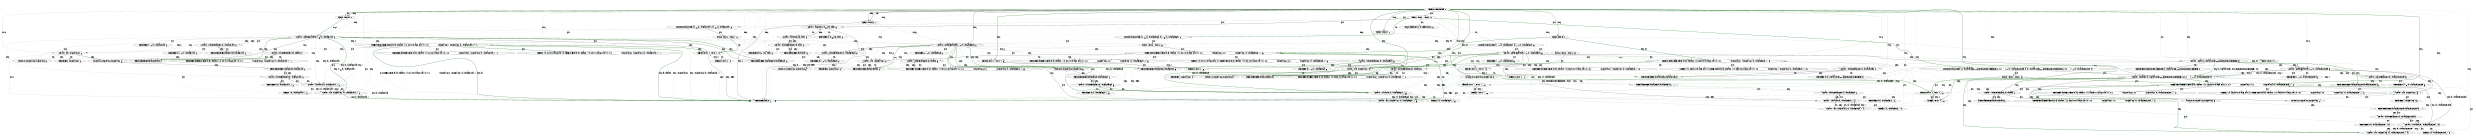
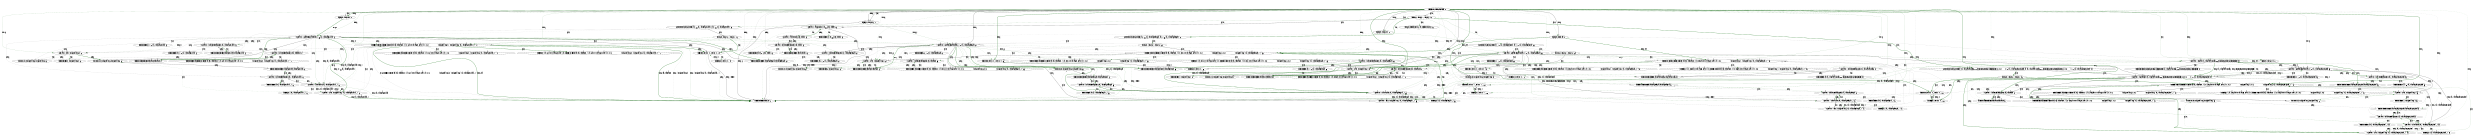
edge "(<operator>.cast,(unsigned long)x)" -> "(METHOD_RETURN,int)": removed, label "DDG: x"
